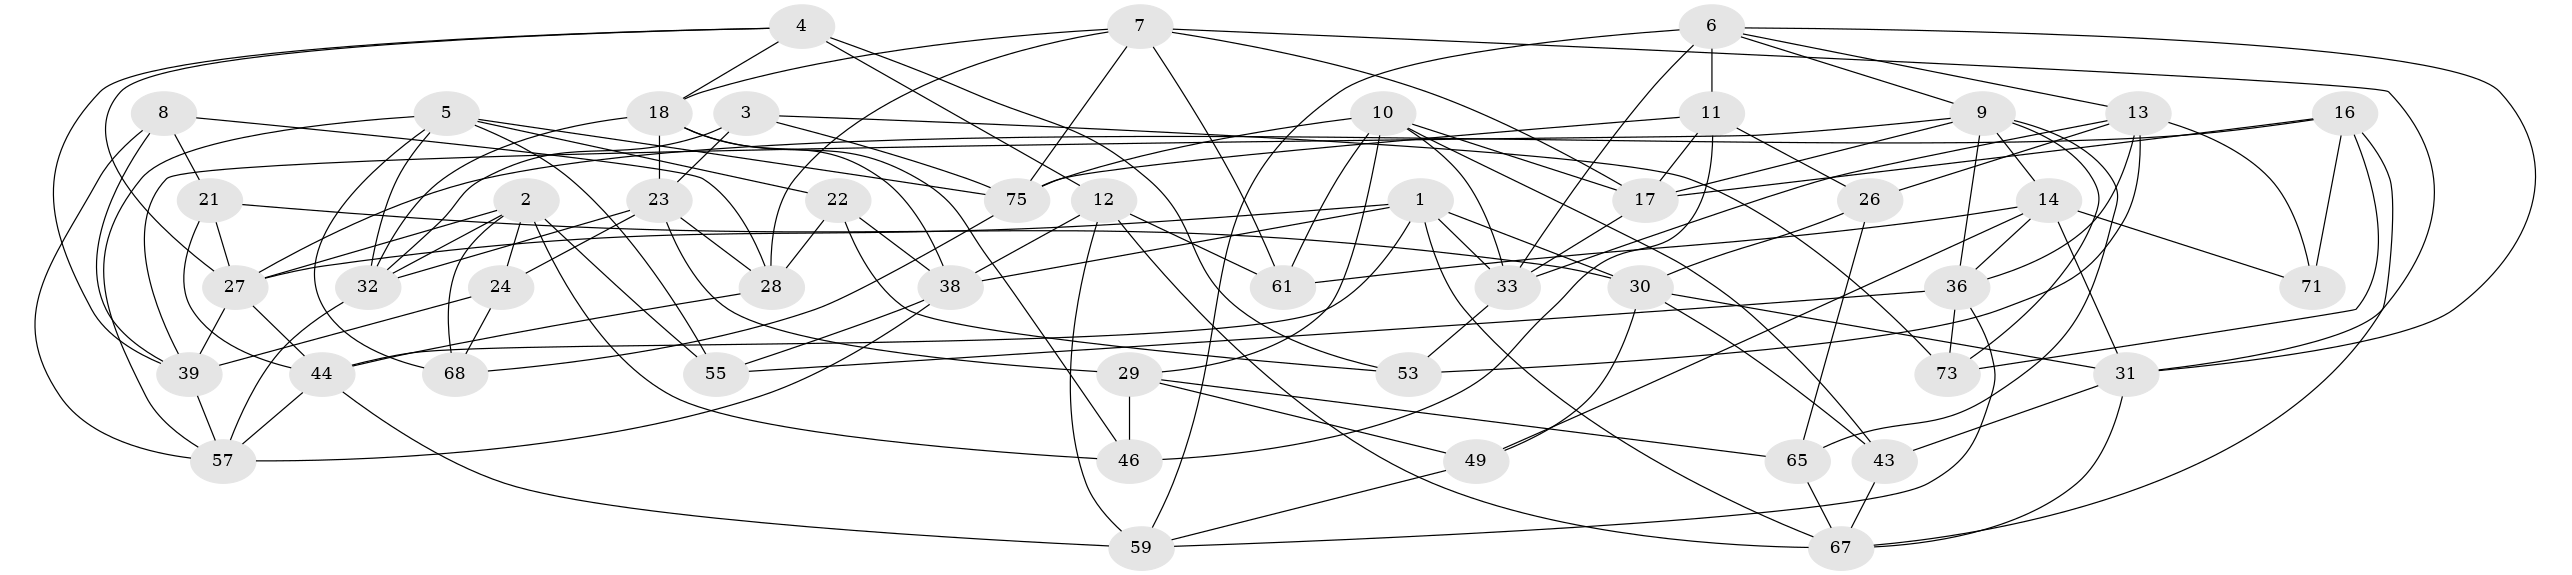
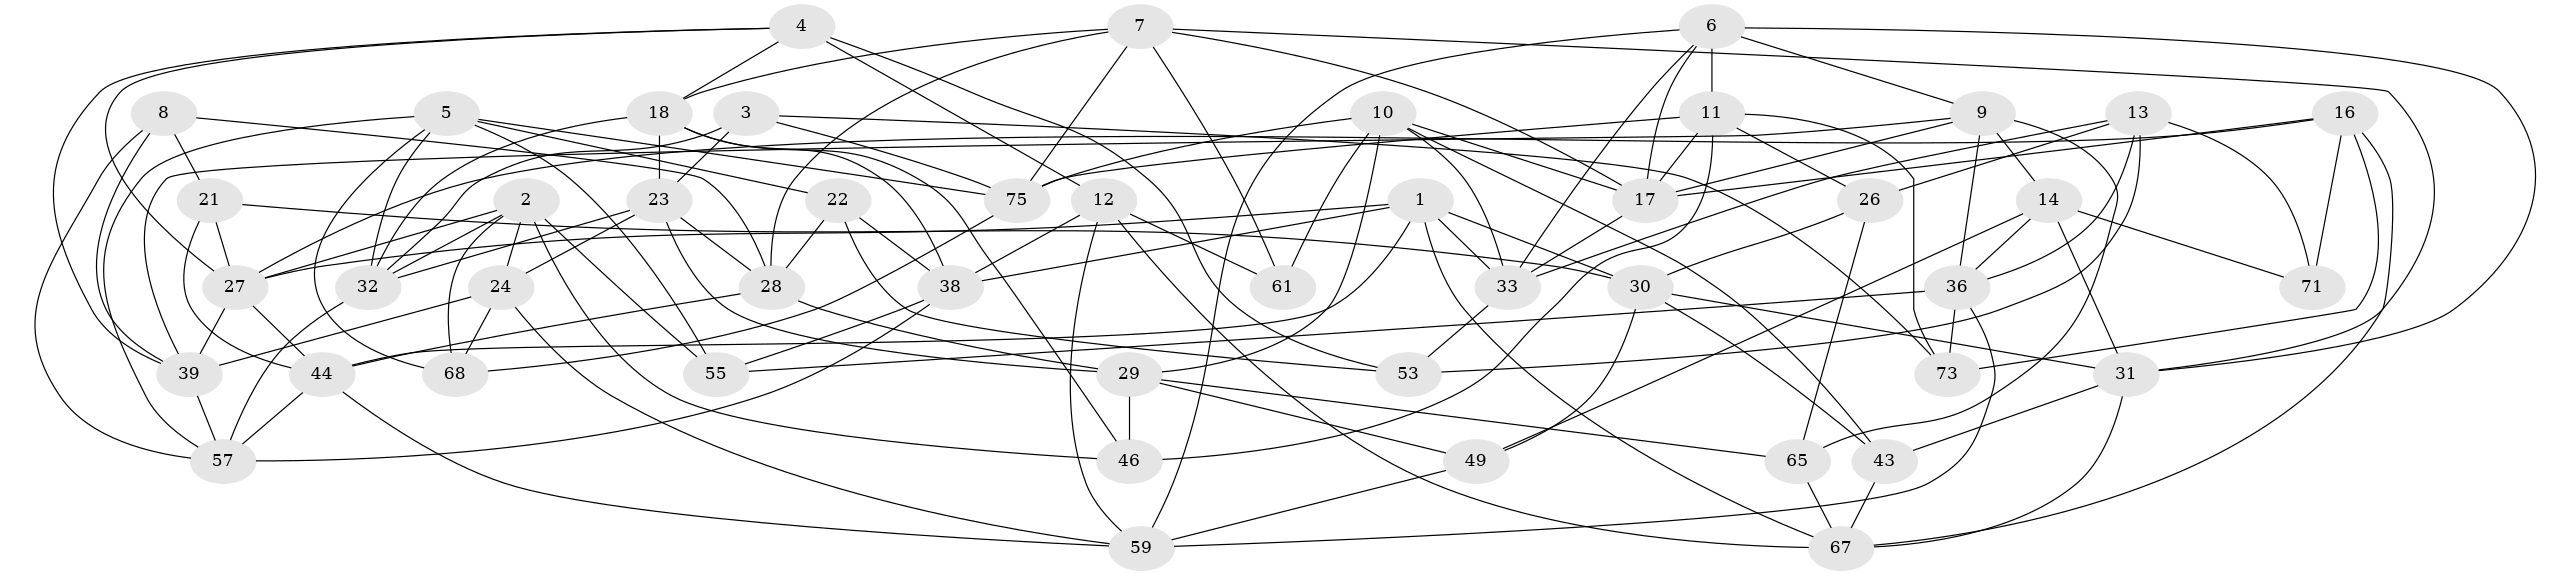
edge "6" -- "13": now "6" -- "17"
edge "9" -- "73": now "11" -- "73"
edge "14" -- "61": removed
edge "28" -- "29": added
edge "24" -- "59": added
